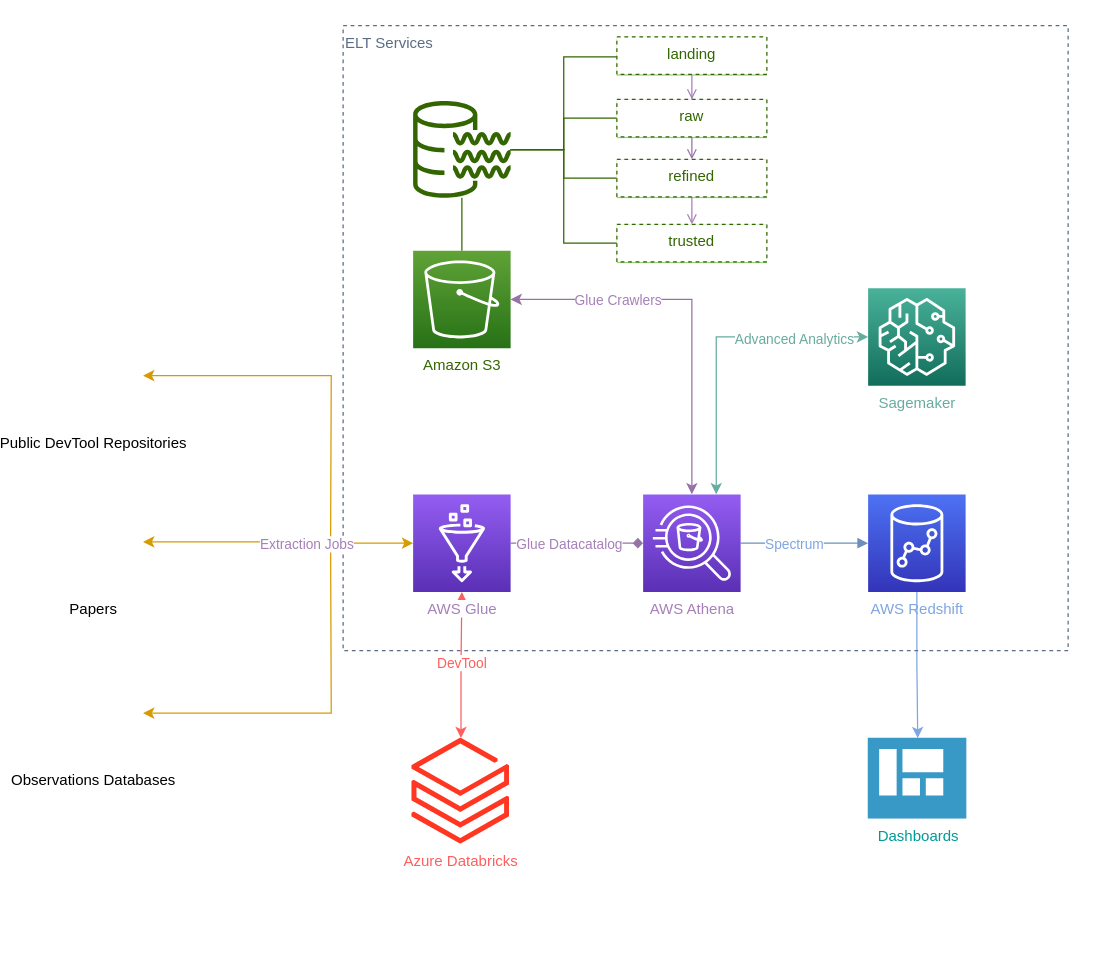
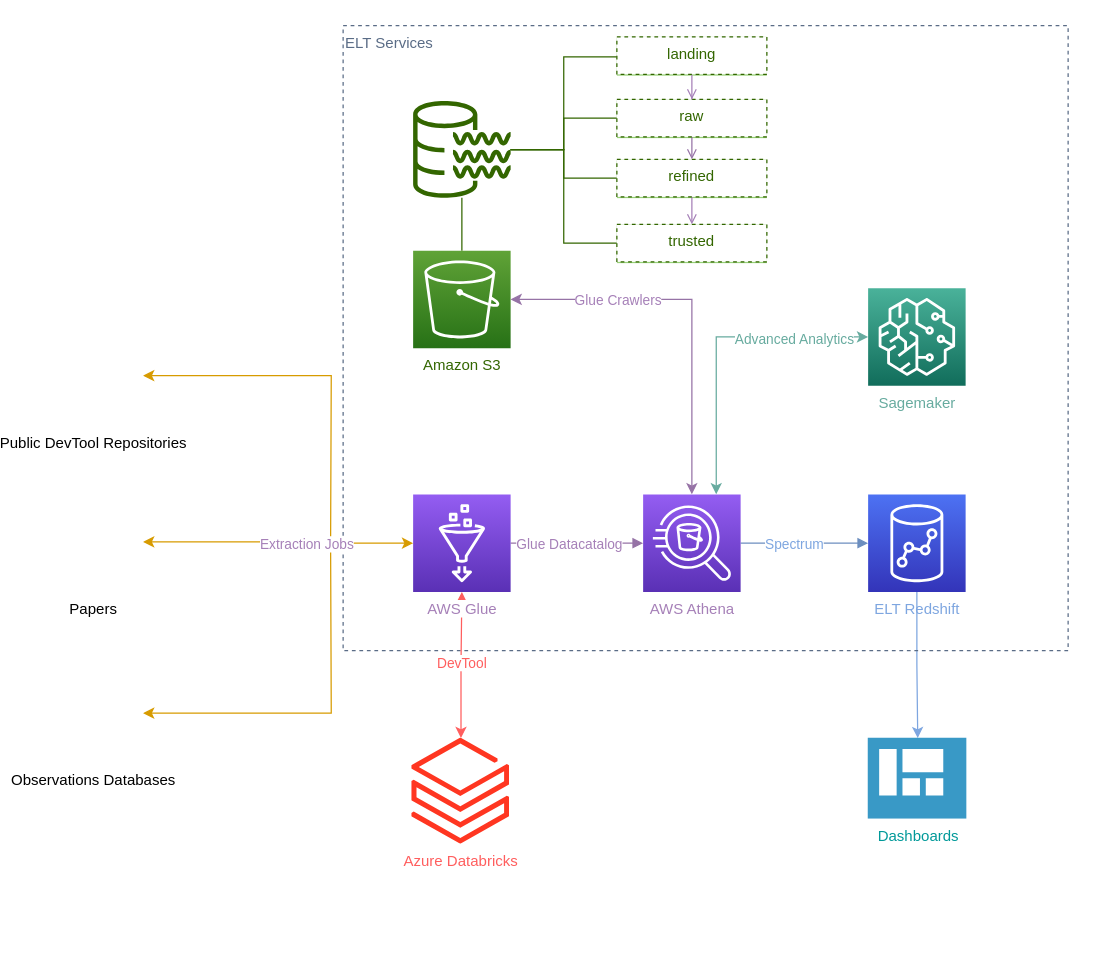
edge "AWS Glue" -> "AWS Athena": arrowhead diamond -> block
node "AWS Redshift": label "AWS Redshift" -> "ELT Redshift"
